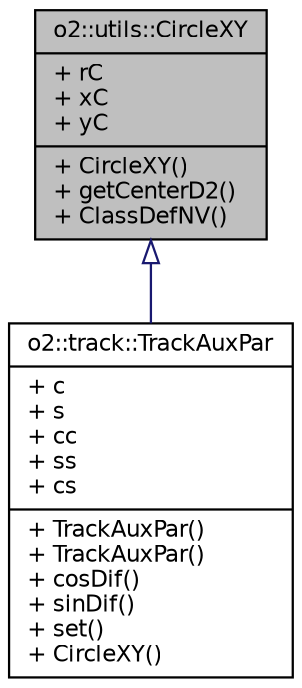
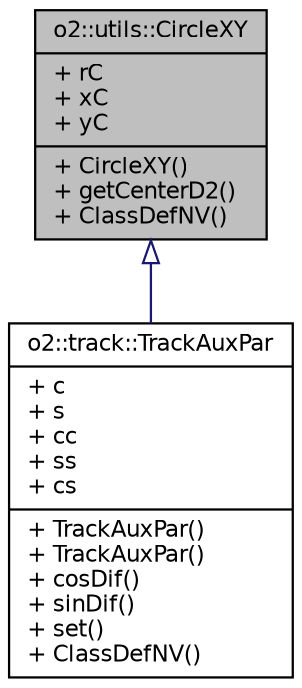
node "o2::track::TrackAuxPar": text "+ CircleXY()" -> "+ ClassDefNV()"
